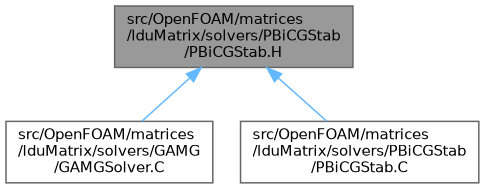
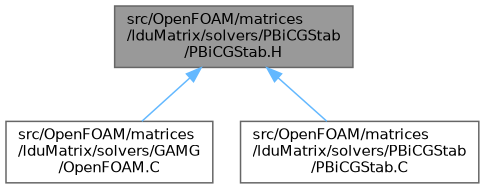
node "src/OpenFOAM/matrices /lduMatrix/solvers/GAMG /GAMGSolver.C": label "src/OpenFOAM/matrices /lduMatrix/solvers/GAMG /GAMGSolver.C" -> "src/OpenFOAM/matrices /lduMatrix/solvers/GAMG /OpenFOAM.C"
